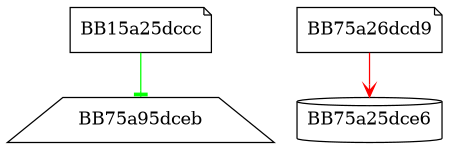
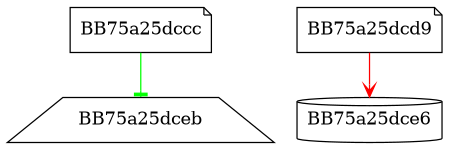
node "BB15a25dccc": label "BB15a25dccc" -> "BB75a25dccc"
node "BB75a26dcd9": label "BB75a26dcd9" -> "BB75a25dcd9"
node "BB75a95dceb": label "BB75a95dceb" -> "BB75a25dceb"
